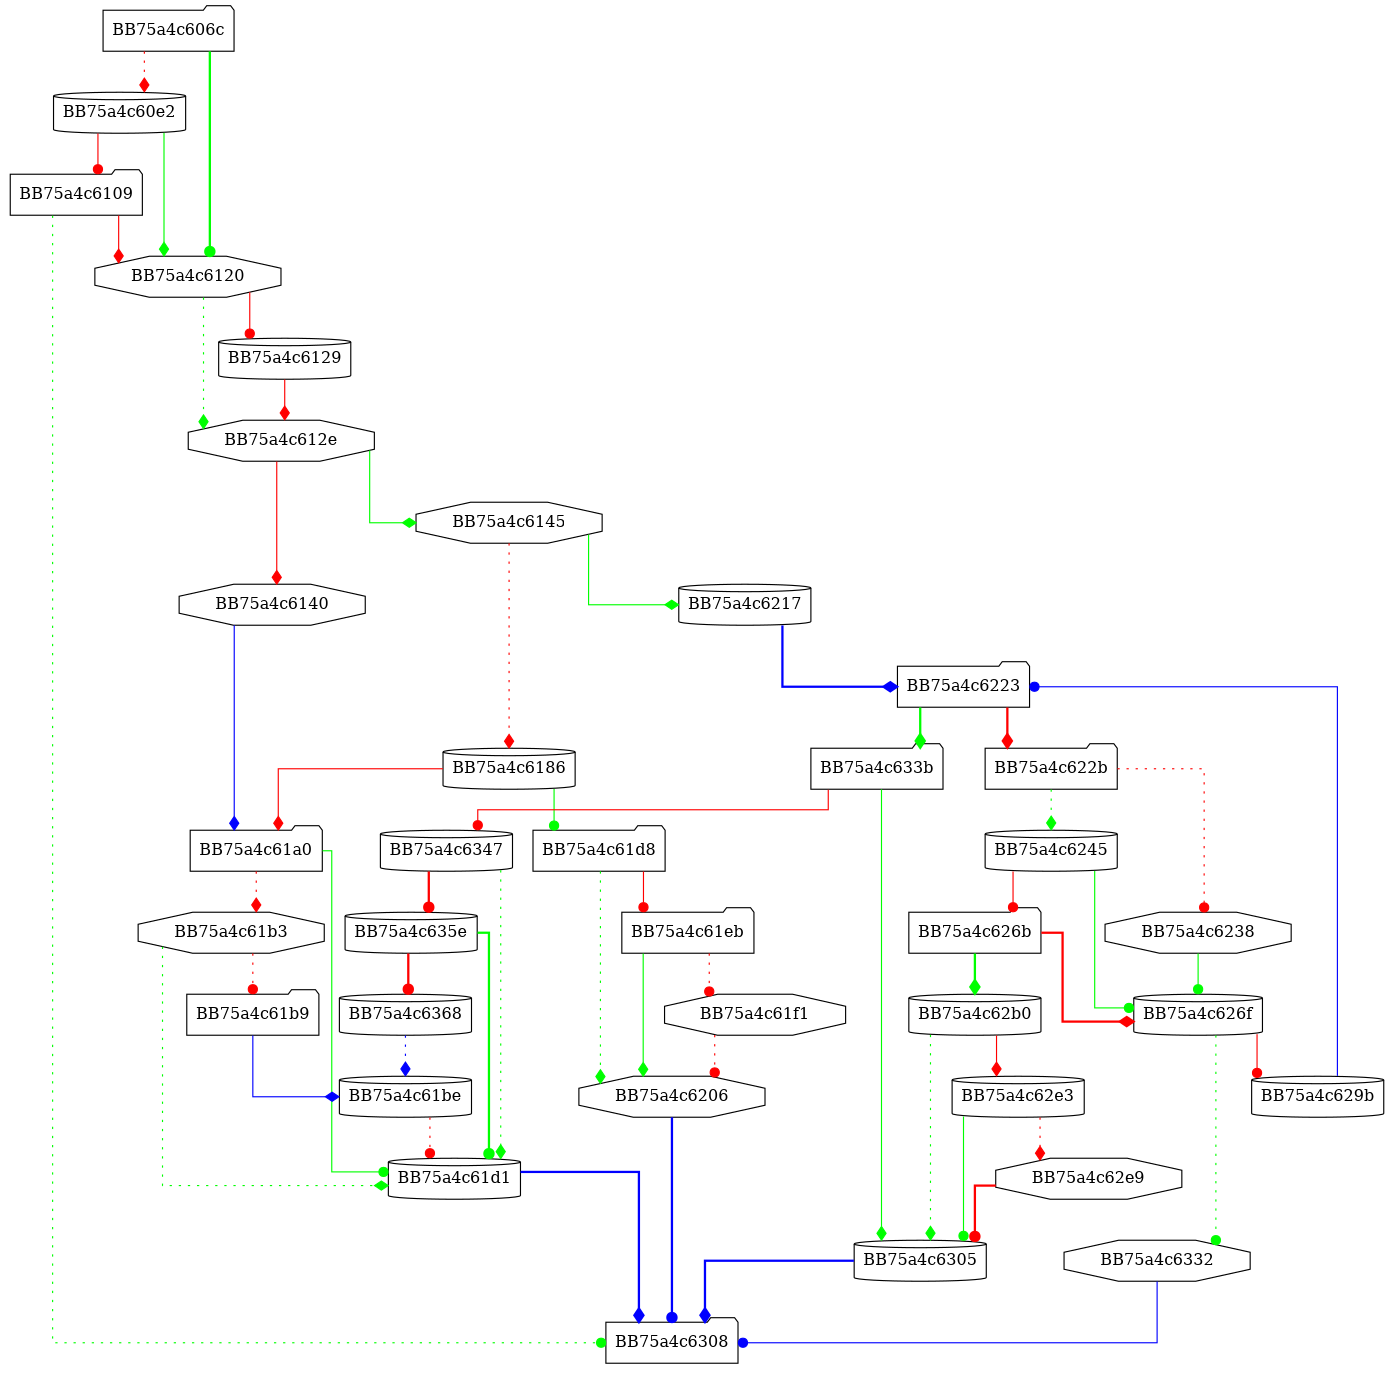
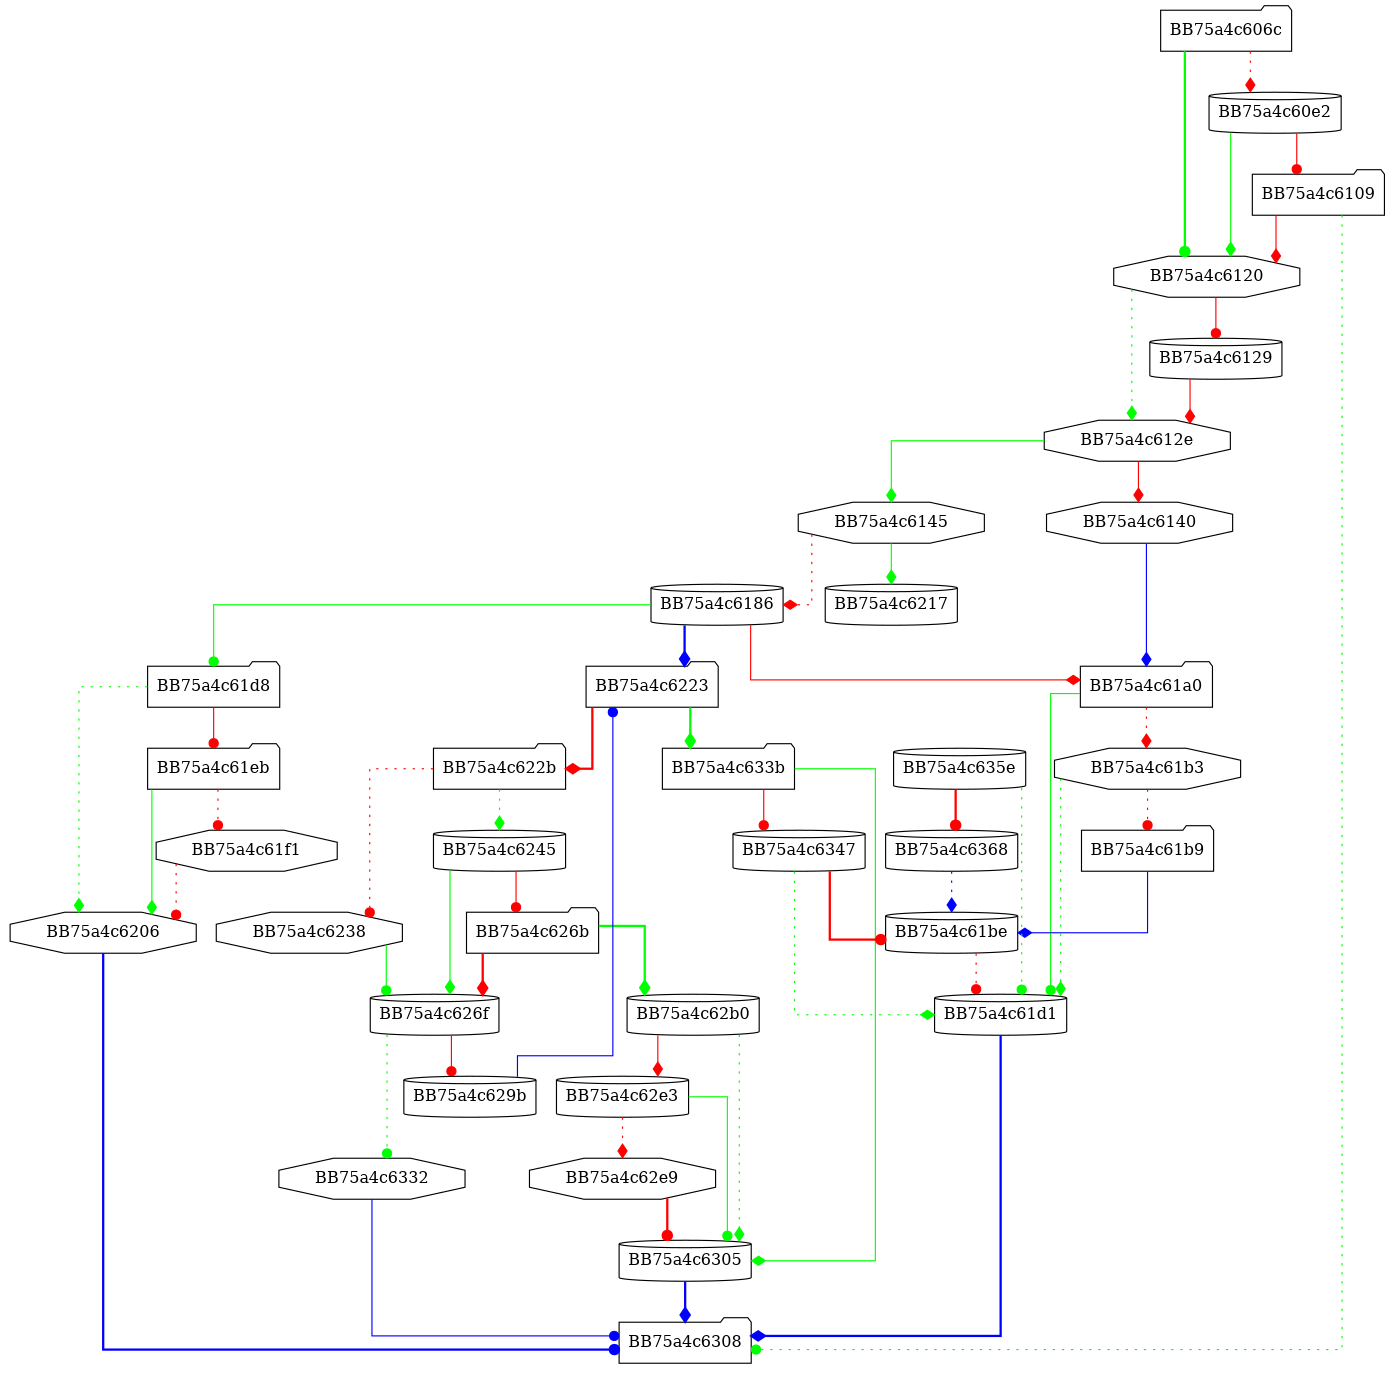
edge "BB75a4c6217" -> "BB75a4c6223": now "BB75a4c6186" -> "BB75a4c6223"
edge "BB75a4c6347" -> "BB75a4c635e": now "BB75a4c6347" -> "BB75a4c61be"
edge "BB75a4c6245" -> "BB75a4c626f": arrowhead dot -> diamond
edge "BB75a4c635e" -> "BB75a4c61d1": style bold -> dotted
